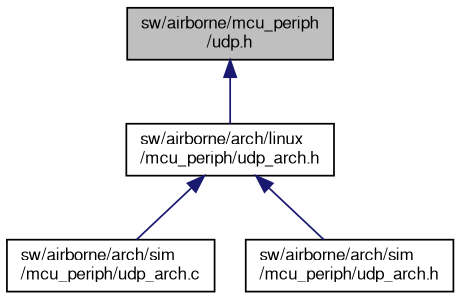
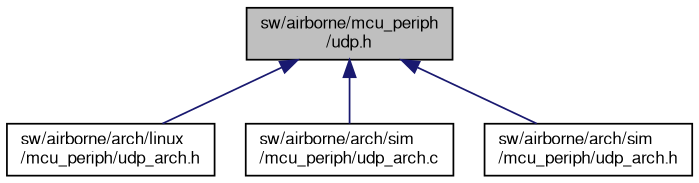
edge "sw/airborne/arch/sim /mcu_periph/udp_arch.c" -> "sw/airborne/arch/linux /mcu_periph/udp_arch.h": now "sw/airborne/arch/sim /mcu_periph/udp_arch.c" -> "sw/airborne/mcu_periph /udp.h"
edge "sw/airborne/arch/sim /mcu_periph/udp_arch.h" -> "sw/airborne/arch/linux /mcu_periph/udp_arch.h": now "sw/airborne/arch/sim /mcu_periph/udp_arch.h" -> "sw/airborne/mcu_periph /udp.h"
